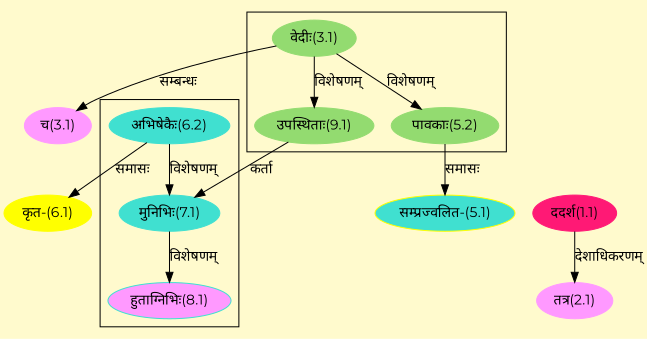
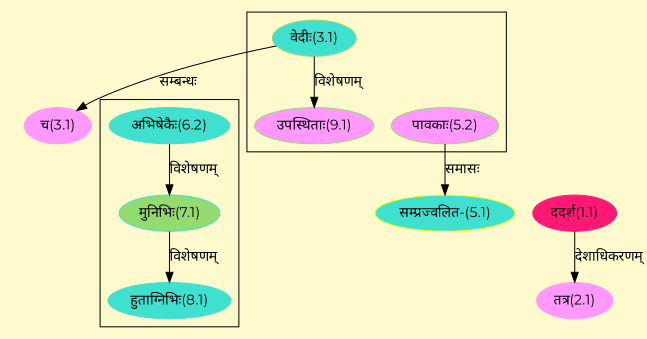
node "वेदीः(3.1)": fillcolor #93db70 -> #40e0d0
edge "वेदीः(3.1)" -> "पावकाः(5.2)": removed, label "विशेषणम्"
node "उपस्थिताः(9.1)": fillcolor #93db70 -> #ff99ff
node "पावकाः(5.2)": fillcolor #93db70 -> #ff99ff
edge "उपस्थिताः(9.1)" -> "मुनिभिः(7.1)": removed, label "कर्ता"
node "कृत-(6.1)": removed
node "मुनिभिः(7.1)": fillcolor #40e0d0 -> #93db70
node "हुताग्निभिः(8.1)": fillcolor #ff99ff -> #40e0d0
